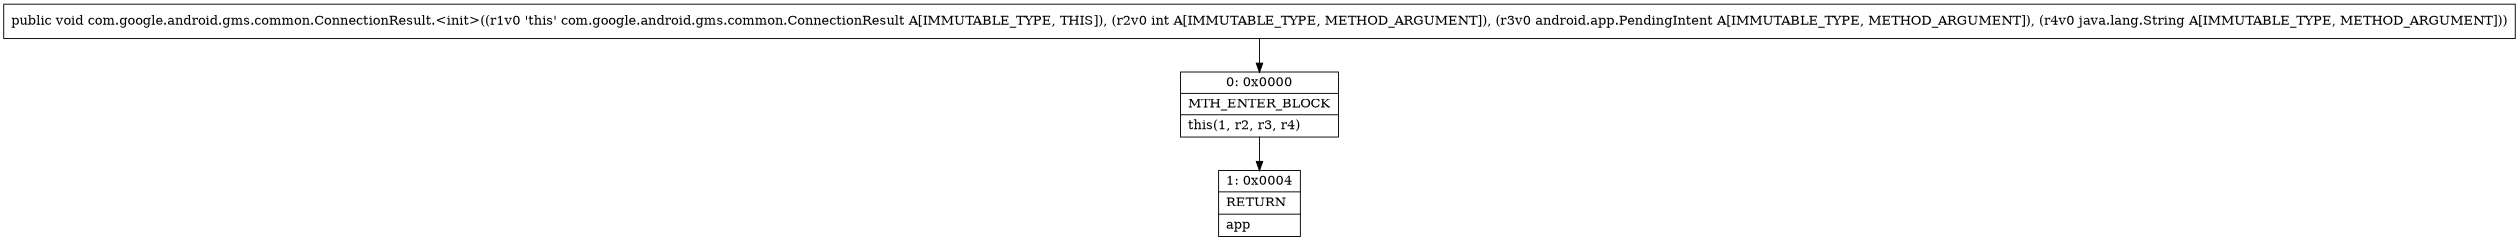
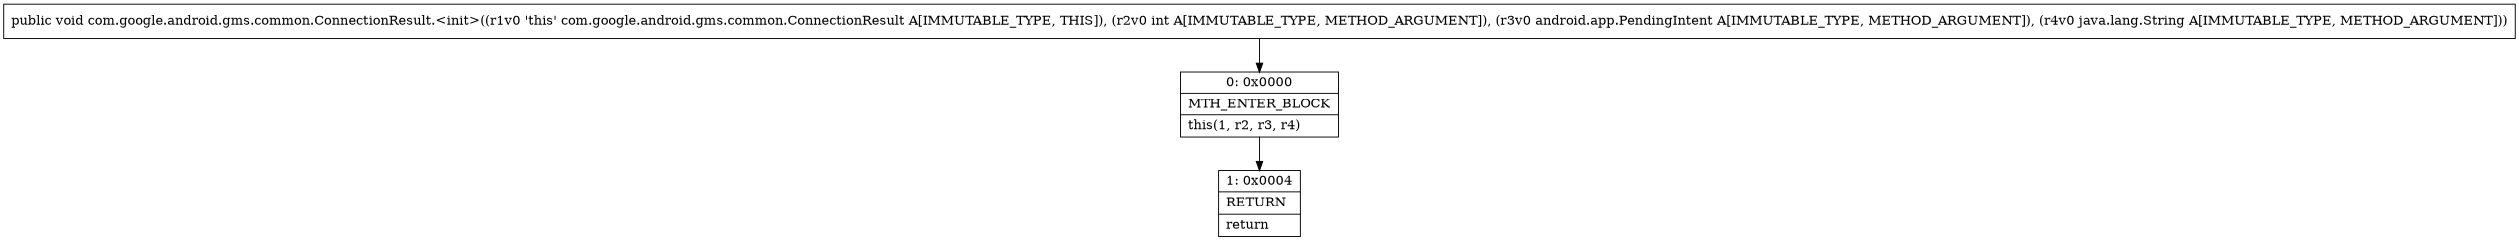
node "1: 0x0004": text "app" -> "return"
